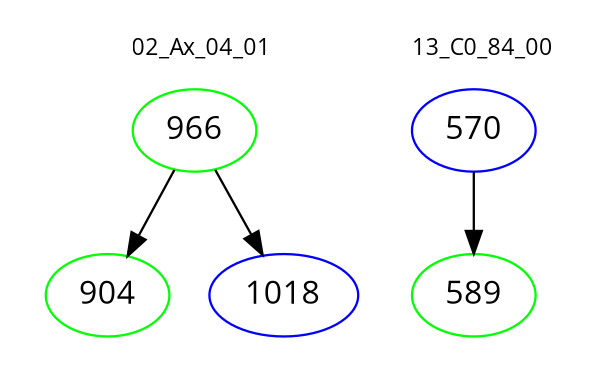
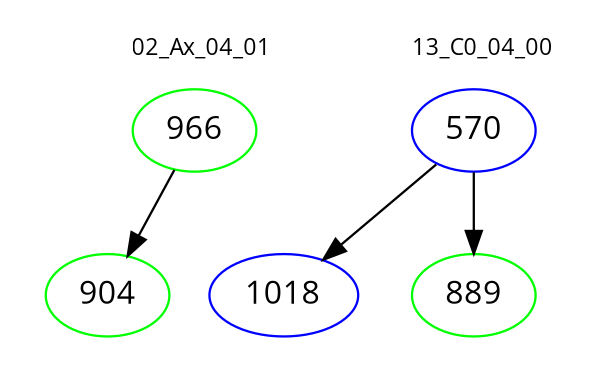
cluster "13_C0_84_00": label "13_C0_84_00" -> "13_C0_04_00"
edge "966" -> "1018": now "570" -> "1018"
node "589": label "589" -> "889"
